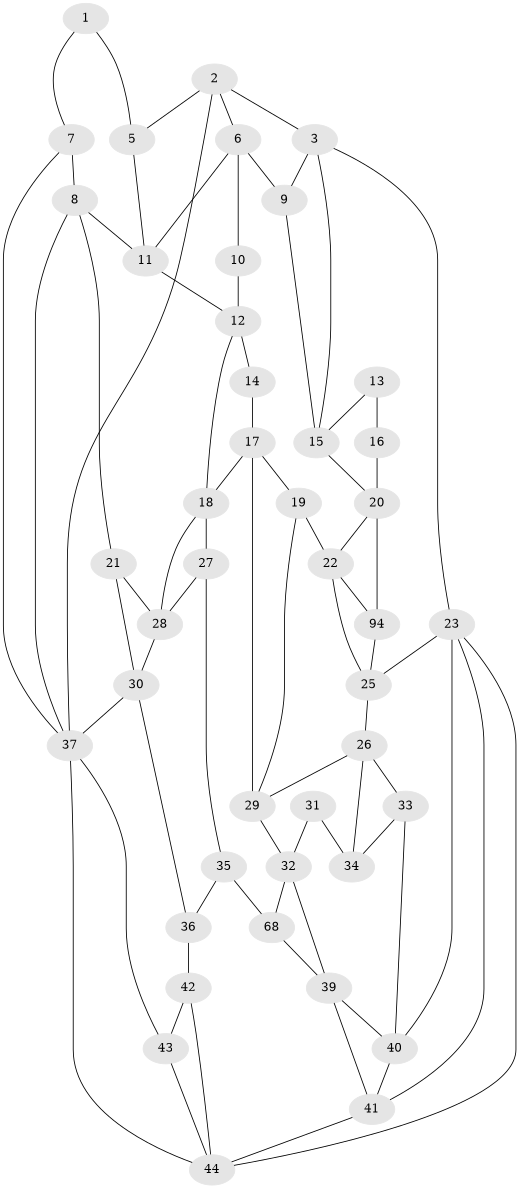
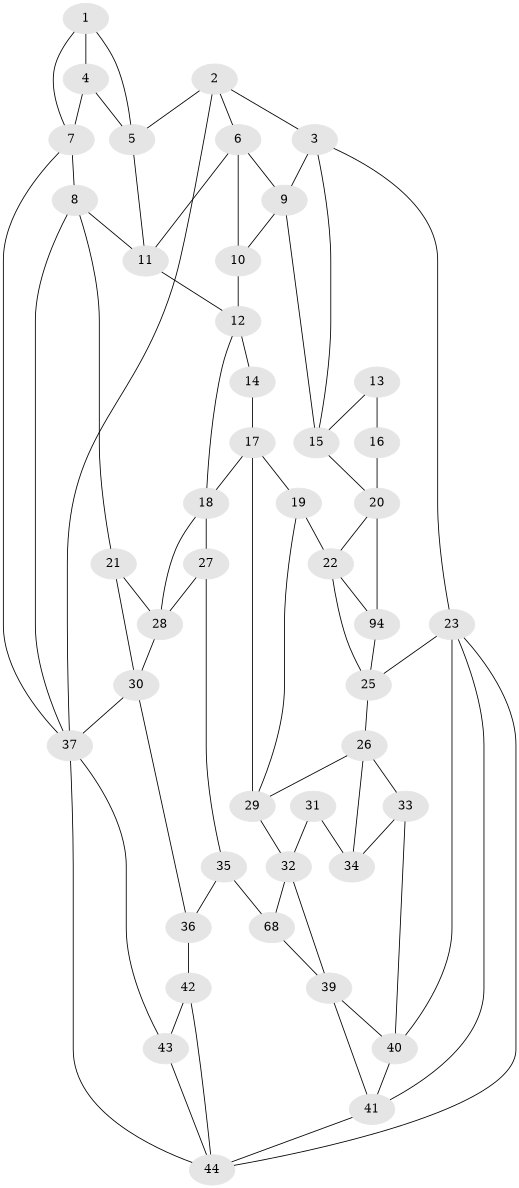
node "4": added
edge "9" -- "10": added
